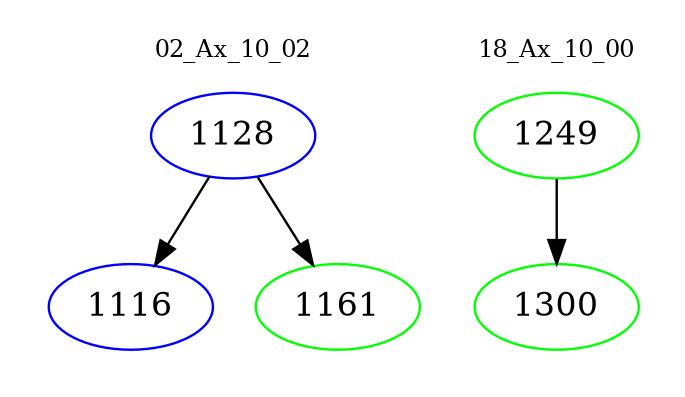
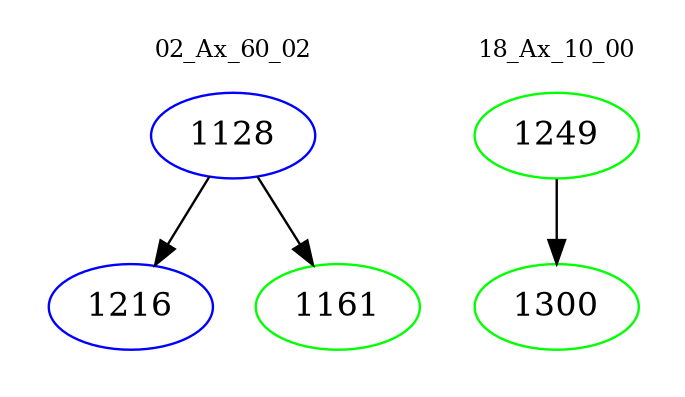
cluster "02_Ax_10_02": label "02_Ax_10_02" -> "02_Ax_60_02"
node "1116": label "1116" -> "1216"
